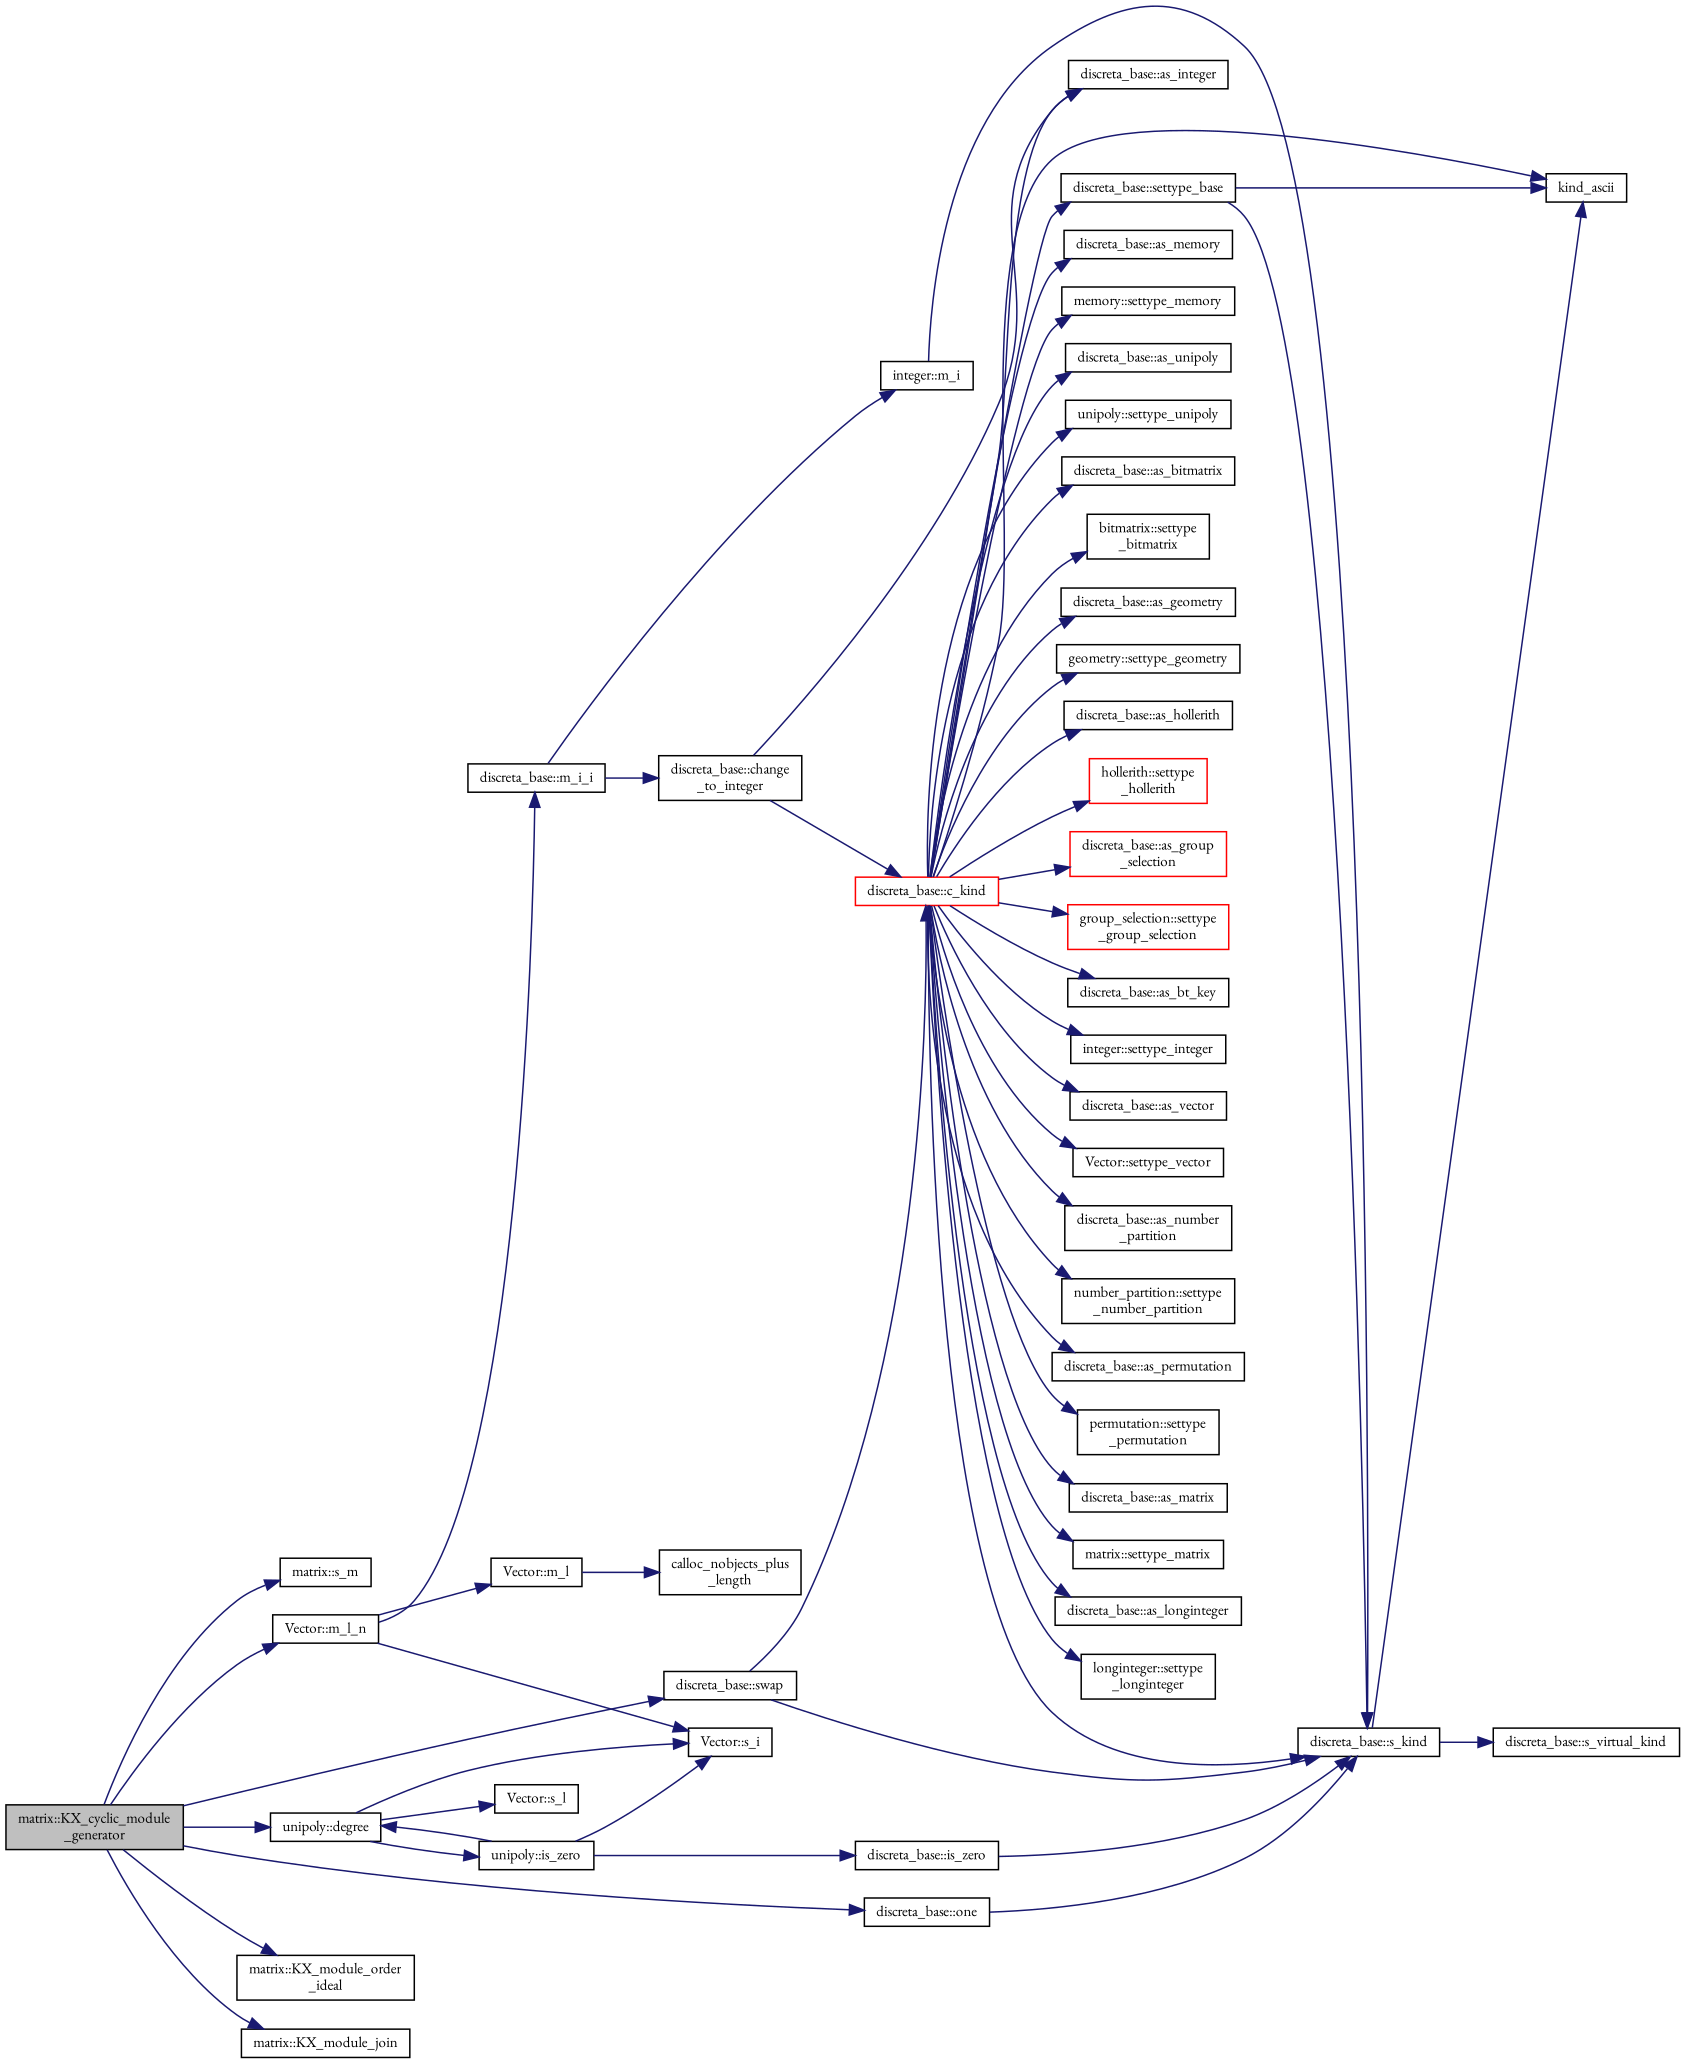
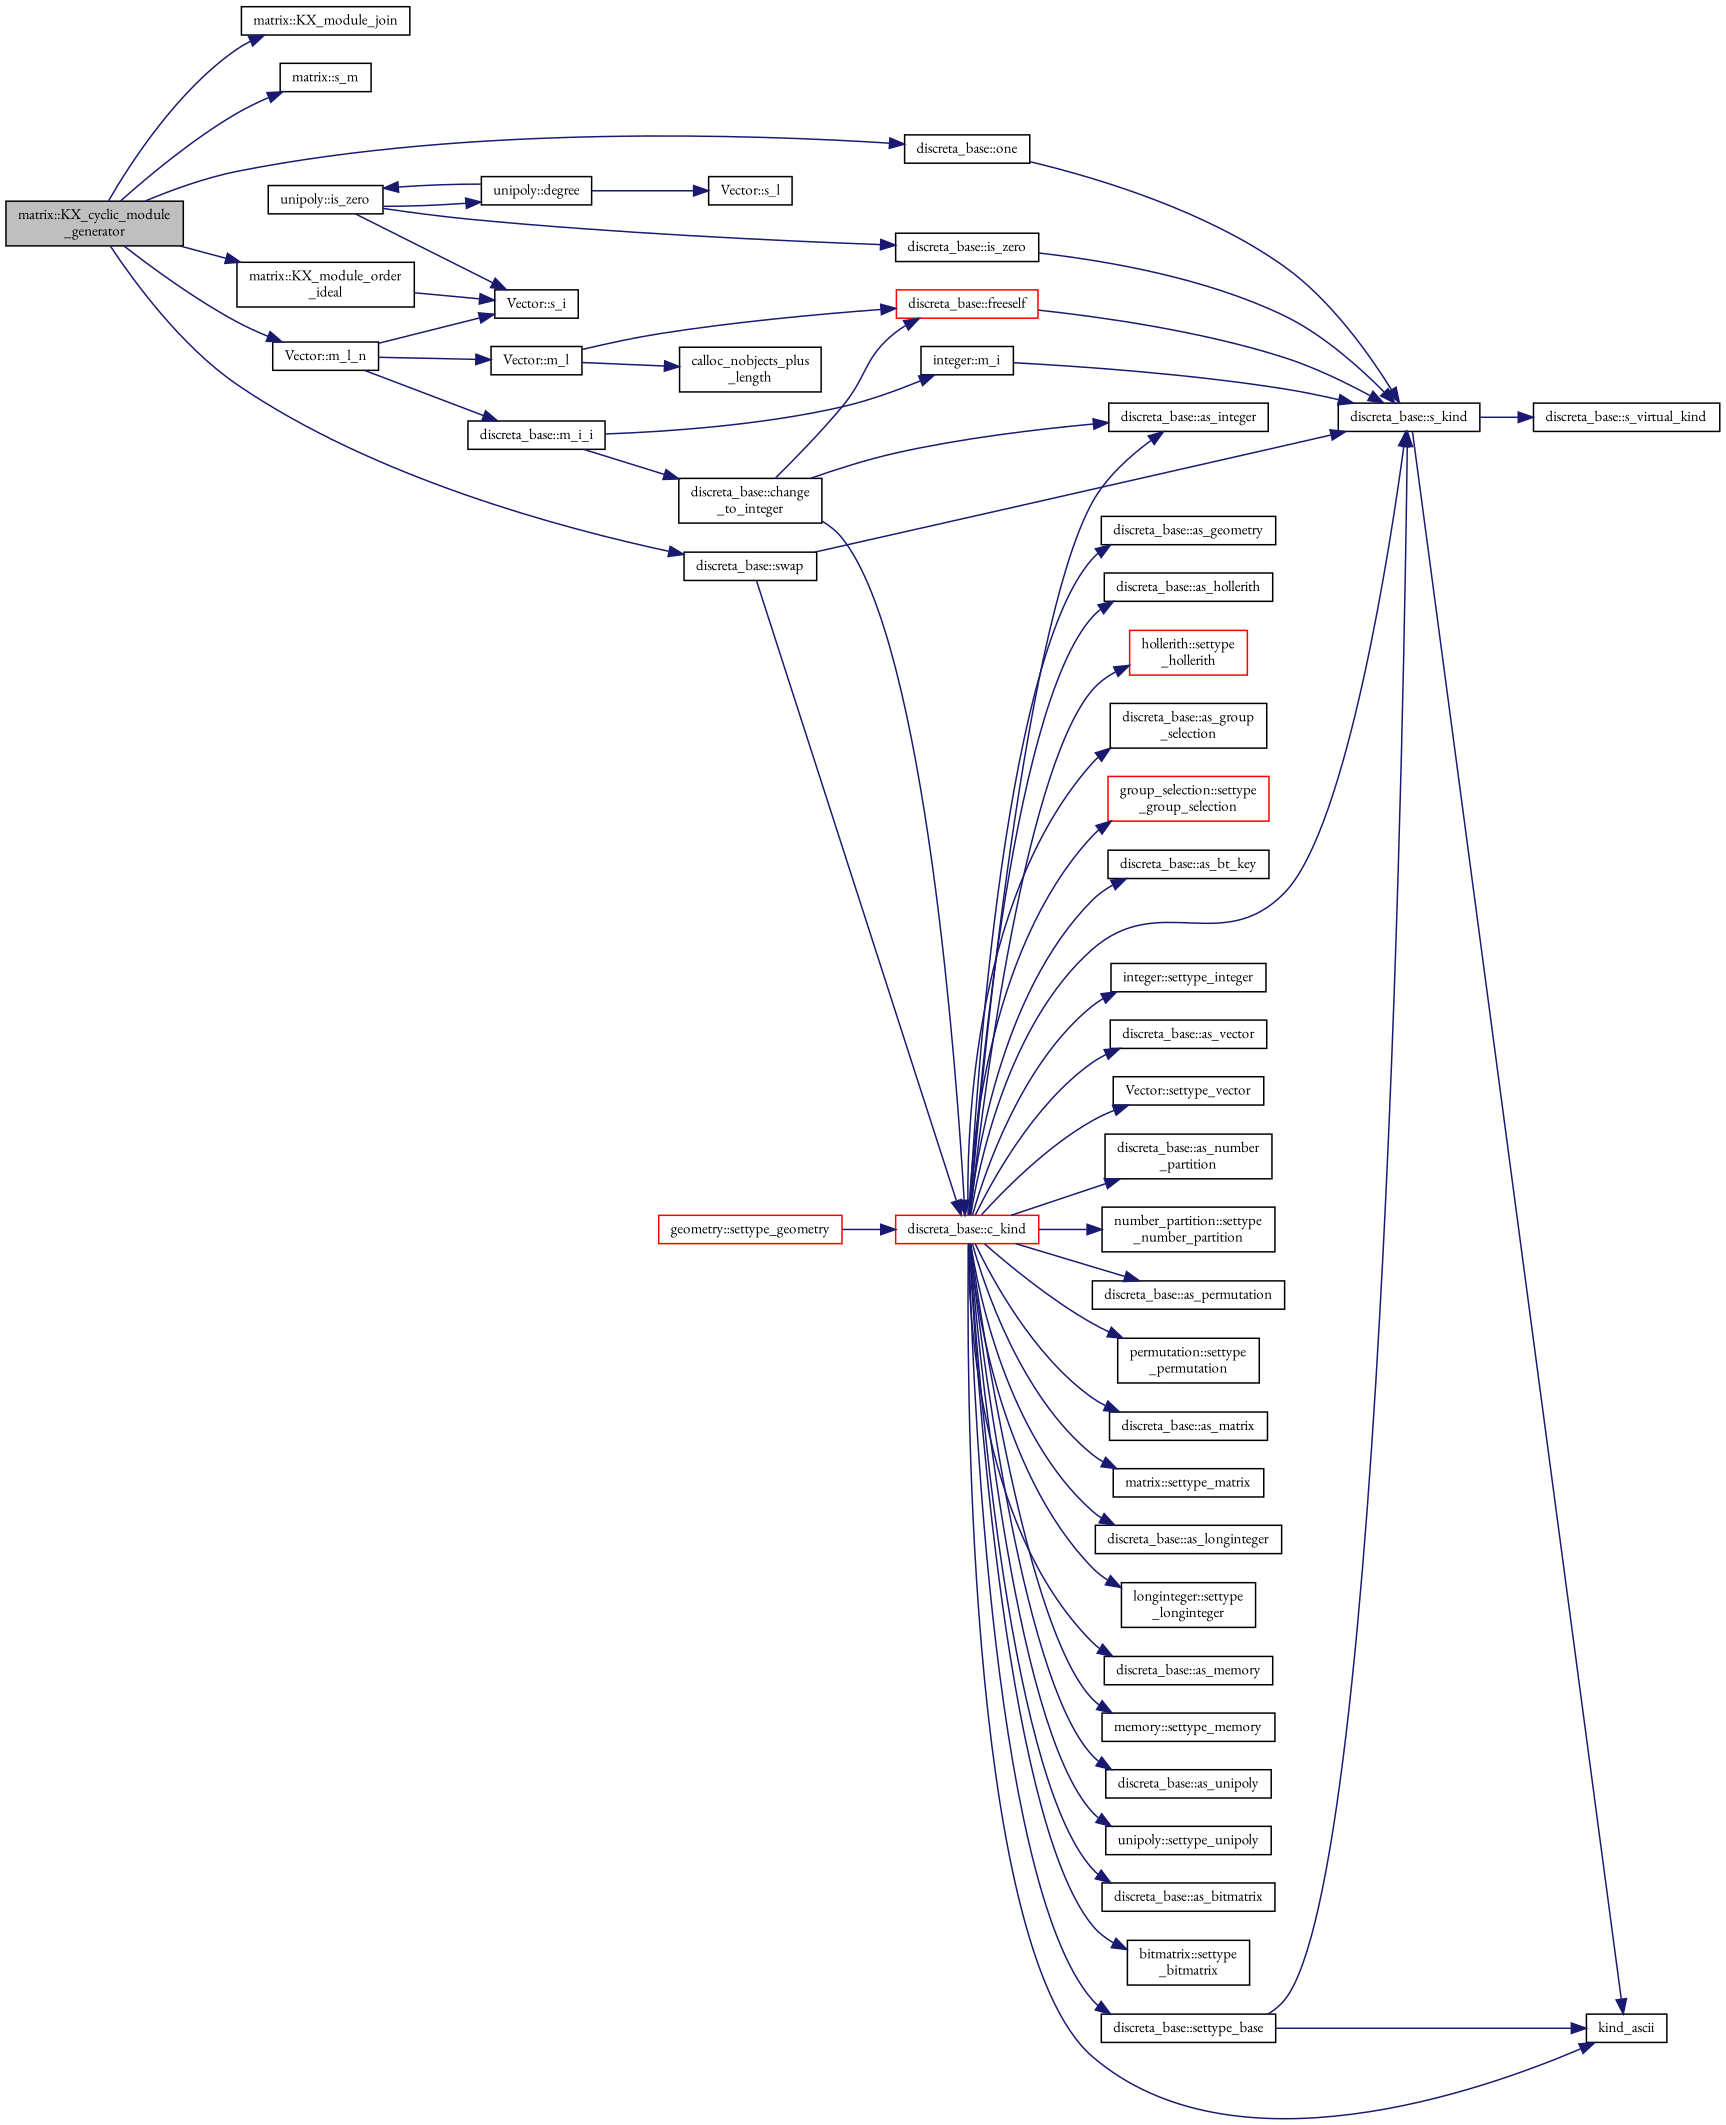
node "discreta_base::freeself": added
node "geometry::settype_geometry": color black -> red
edge "discreta_base::c_kind" -> "geometry::settype_geometry": reversed
node "discreta_base::as_group _selection": color red -> black
edge "unipoly::degree" -> "Vector::s_i": now "matrix::KX_module_order _ideal" -> "Vector::s_i"
edge "matrix::KX_cyclic_module _generator" -> "unipoly::degree": removed
